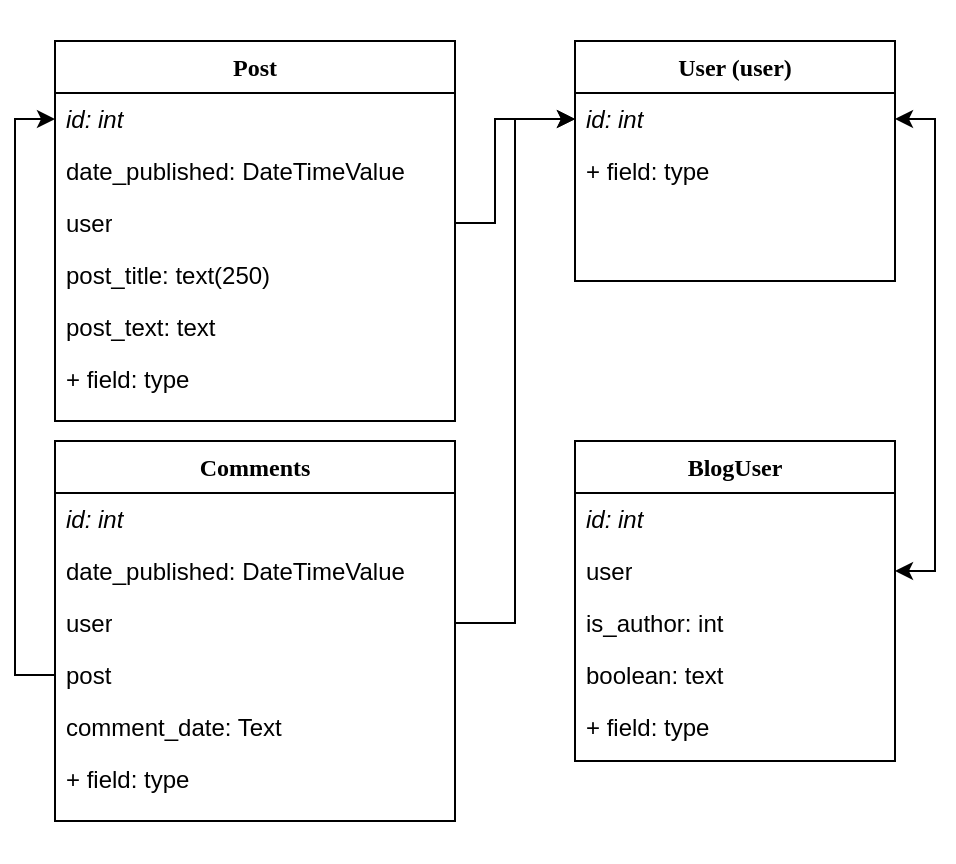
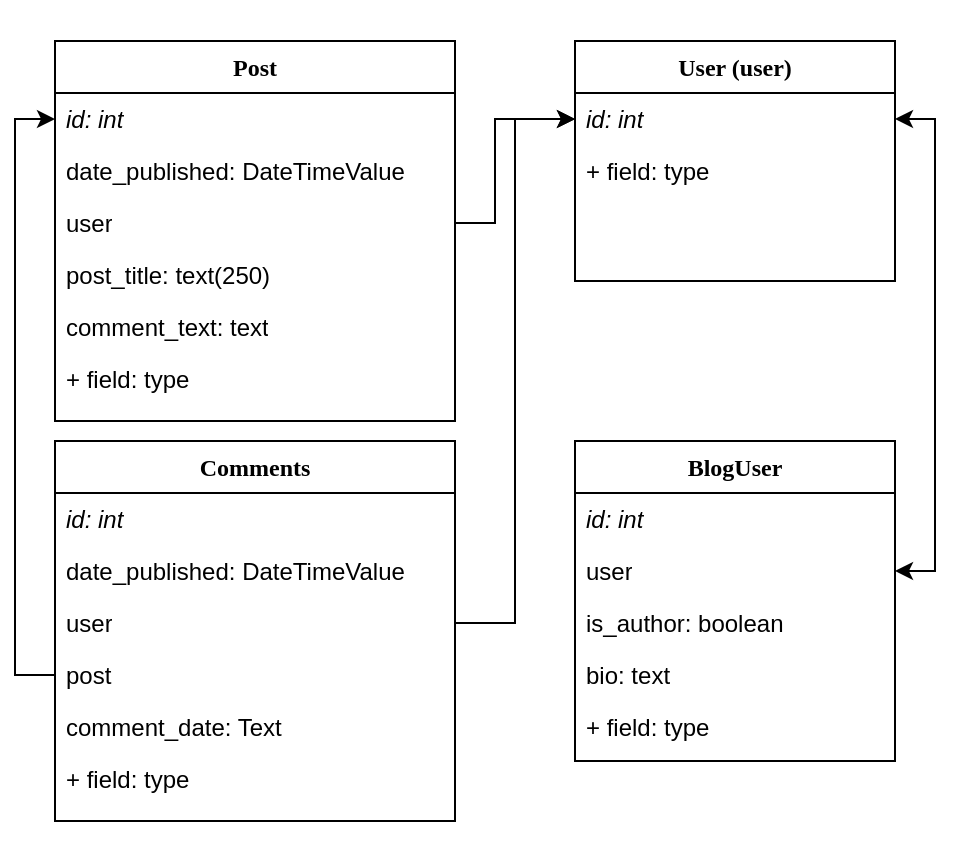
node "post_text: text": label "post_text: text" -> "comment_text: text"
node "is_author: int": label "is_author: int" -> "is_author: boolean"
node "boolean: text": label "boolean: text" -> "bio: text"
